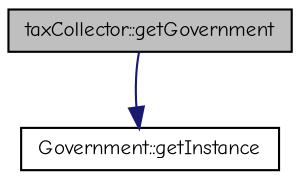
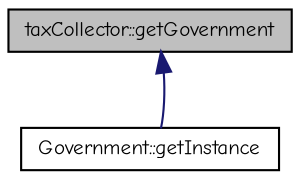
edge "taxCollector::getGovernment" -> "Government::getInstance": reversed
